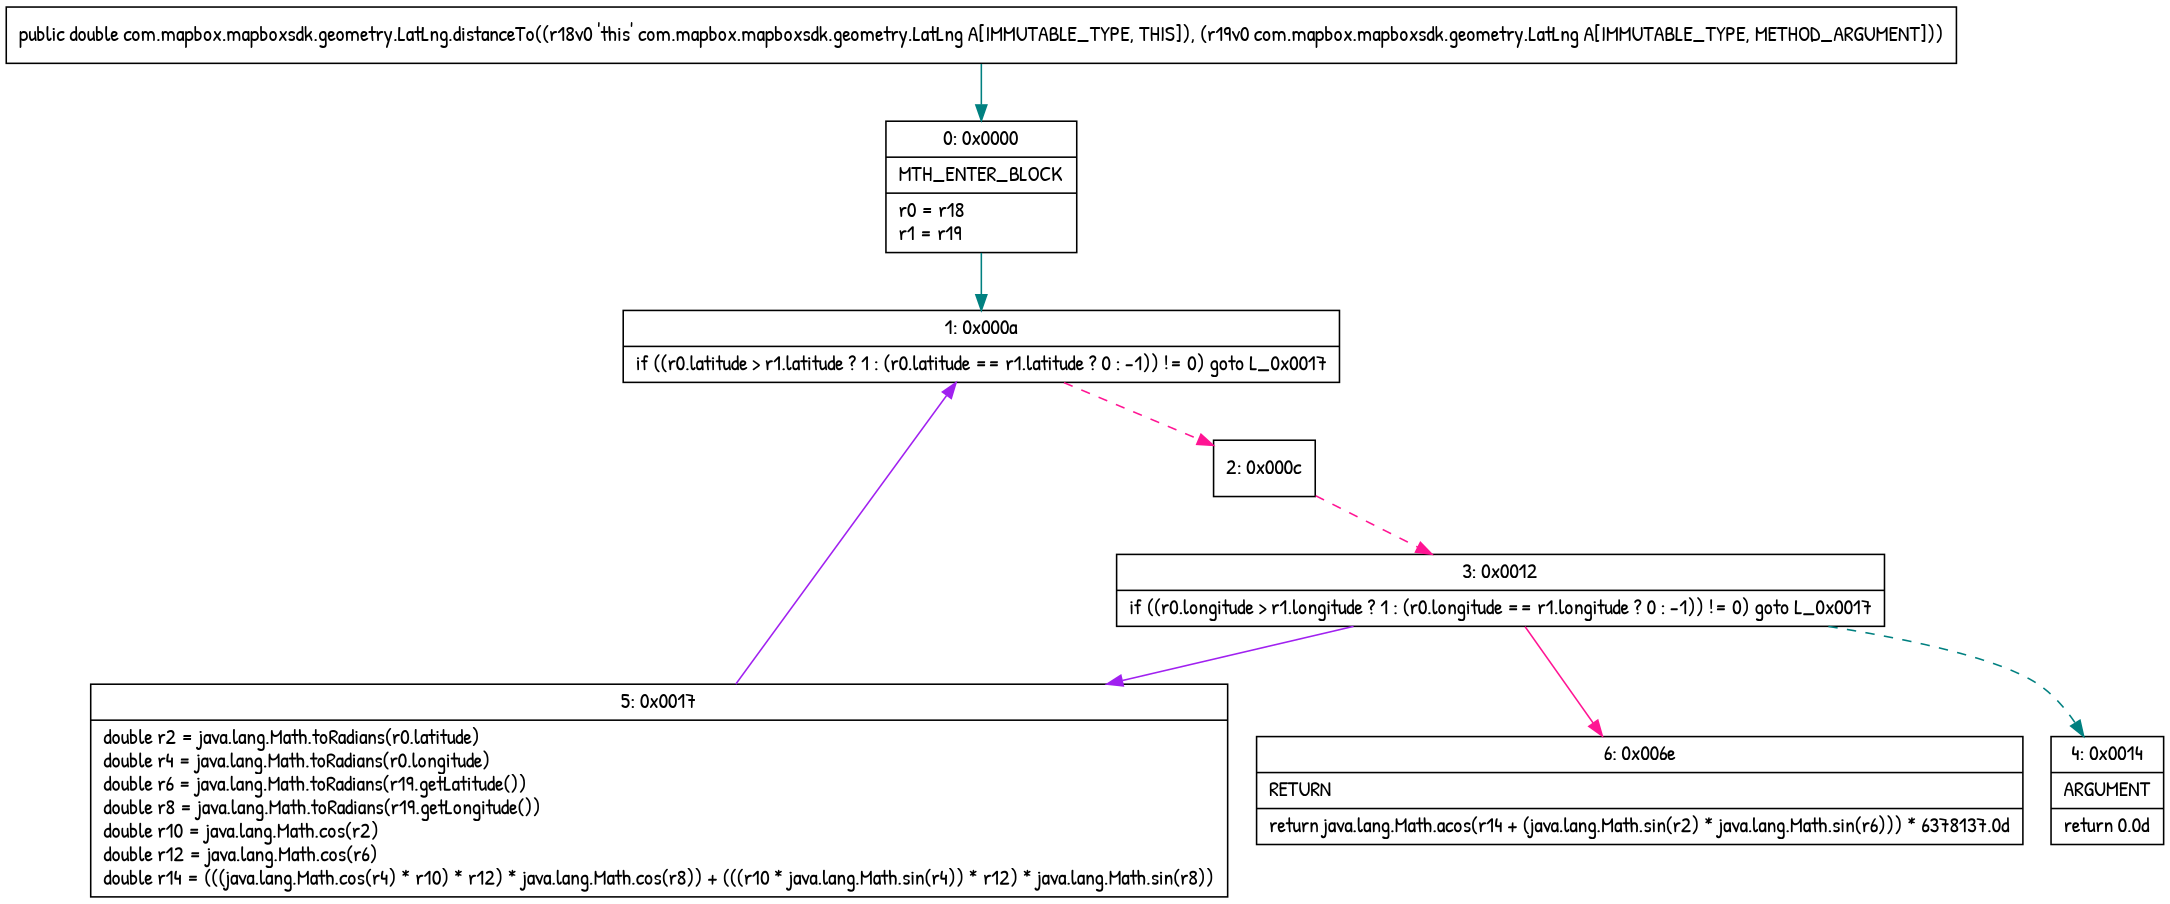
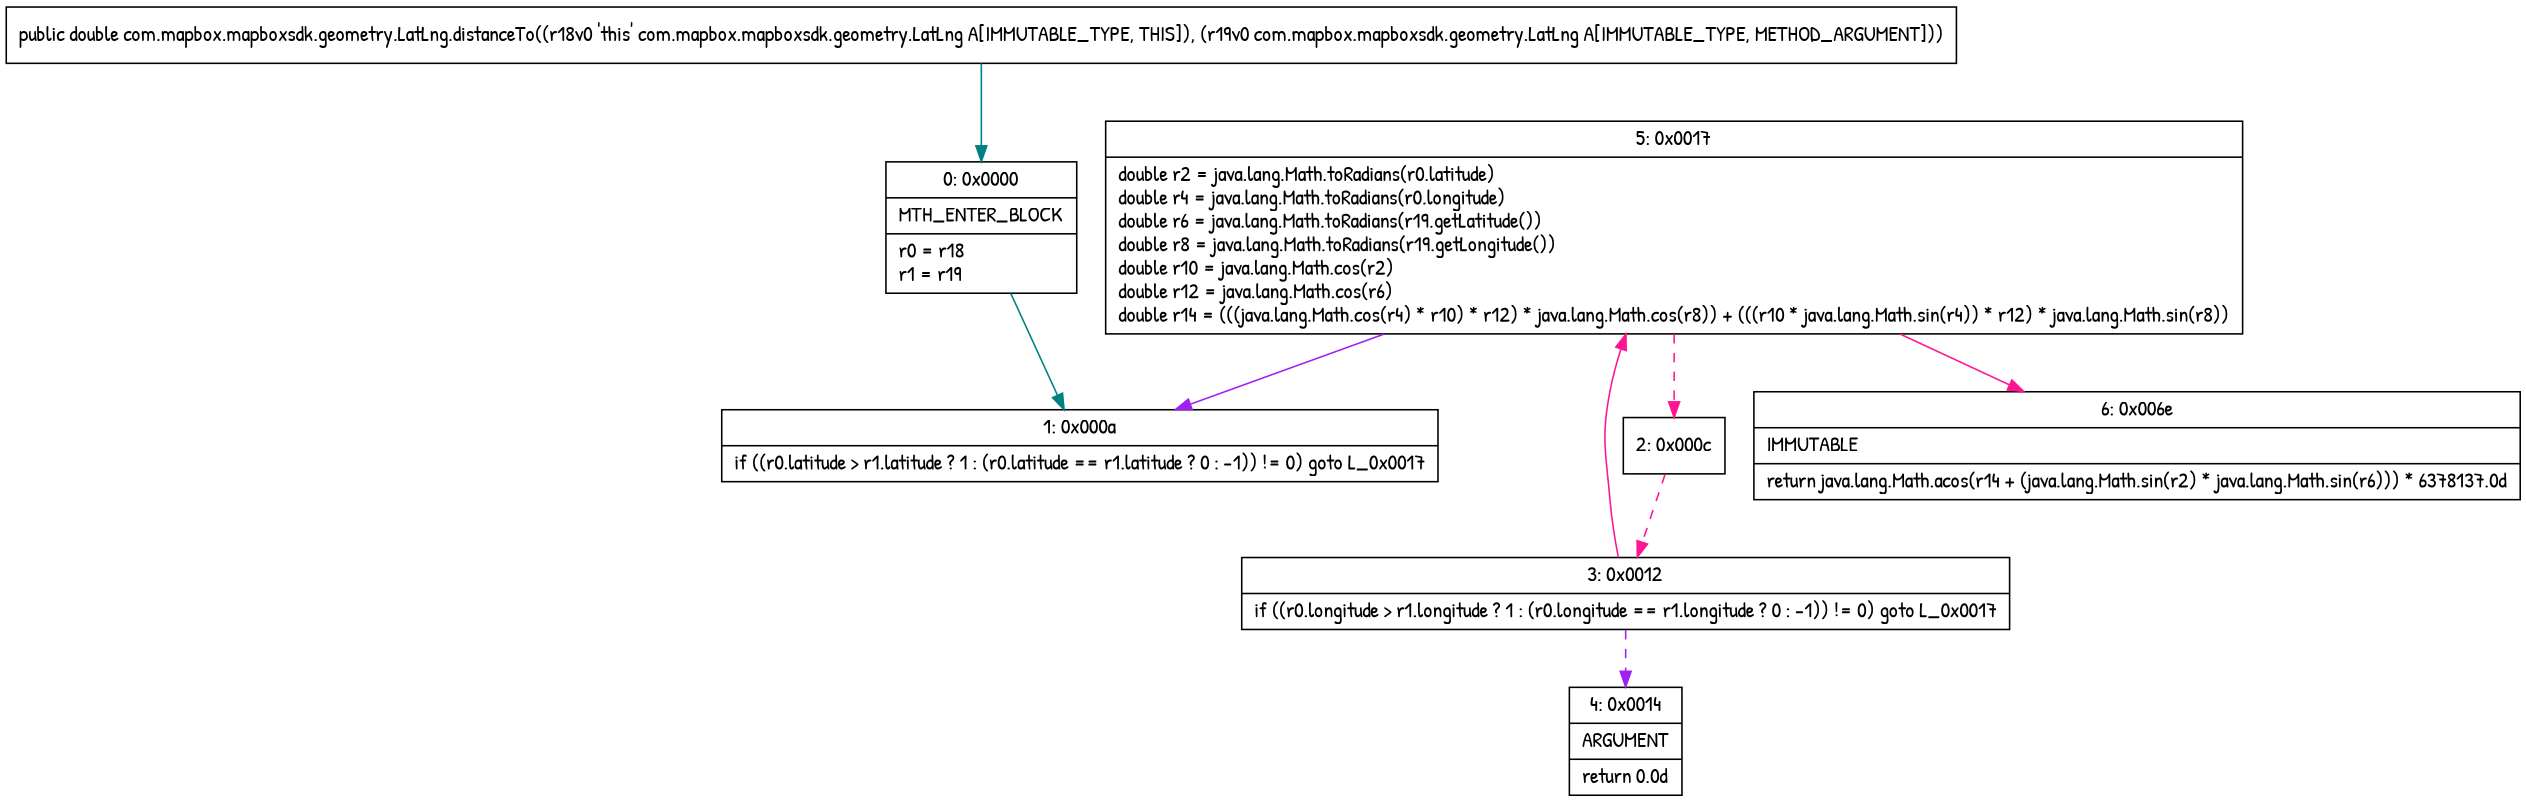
edge "1: 0x000a" -> "2: 0x000c": now "5: 0x0017" -> "2: 0x000c"
edge "3: 0x0012" -> "5: 0x0017": color purple -> deeppink
edge "3: 0x0012" -> "4: 0x0014": color teal -> purple
edge "3: 0x0012" -> "6: 0x006e": now "5: 0x0017" -> "6: 0x006e"
node "6: 0x006e": text "RETURN" -> "IMMUTABLE"
